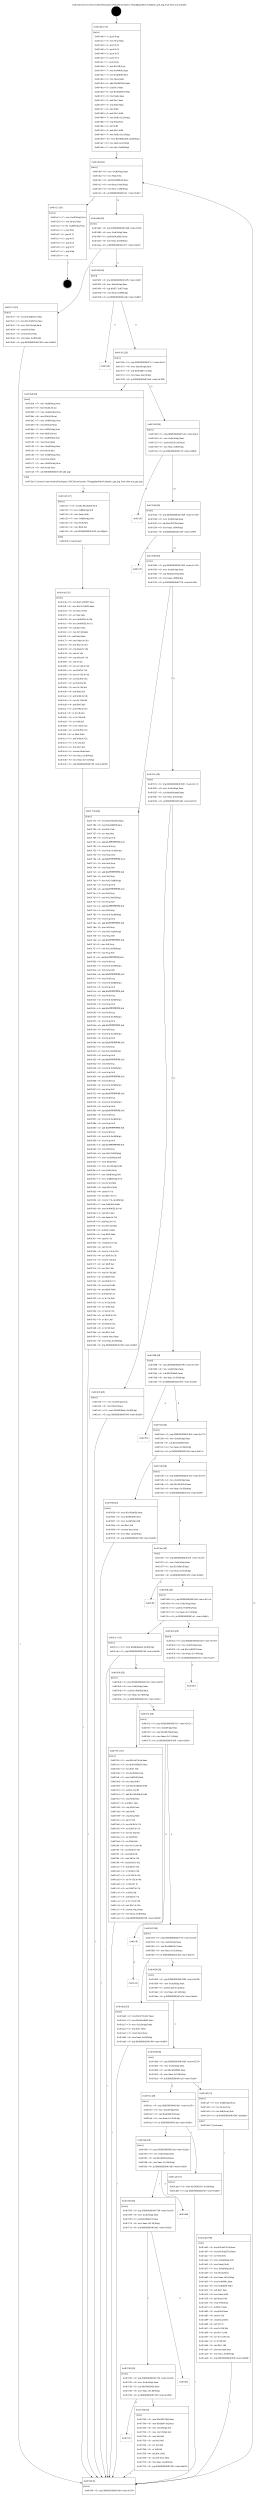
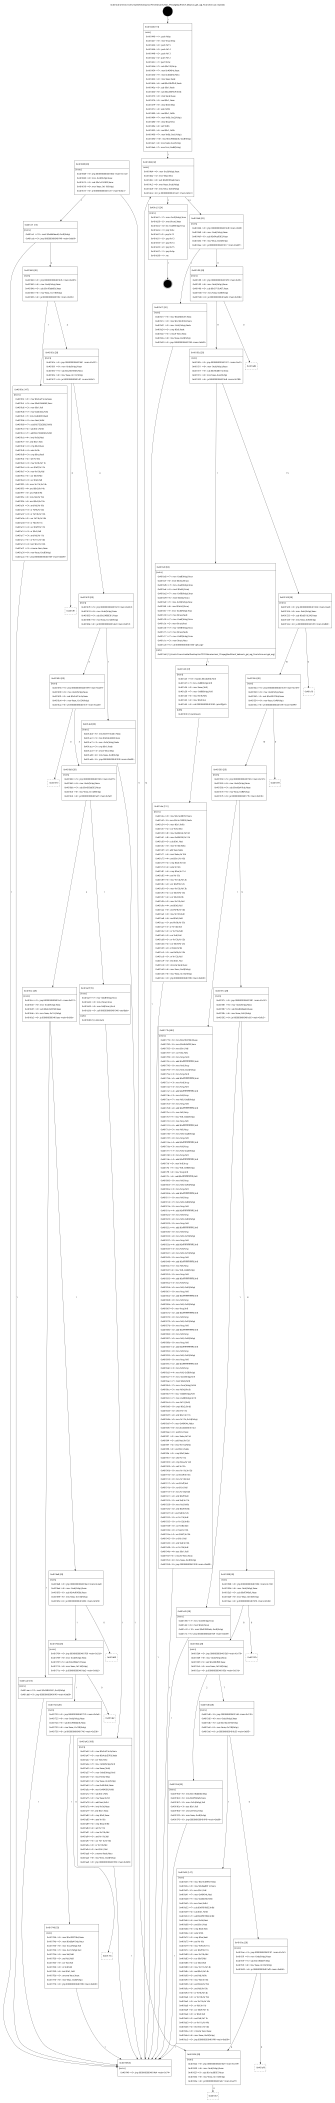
edge "0x4015ec [28]" -> "0x401608 [28]": now "0x4015ec [28]" -> "0x401624 [28]"
node "0x401b35 [147]": added
edge "0x401df1" -> "0x401e7e": now "0x401694 [28]" -> "0x401e7e"
